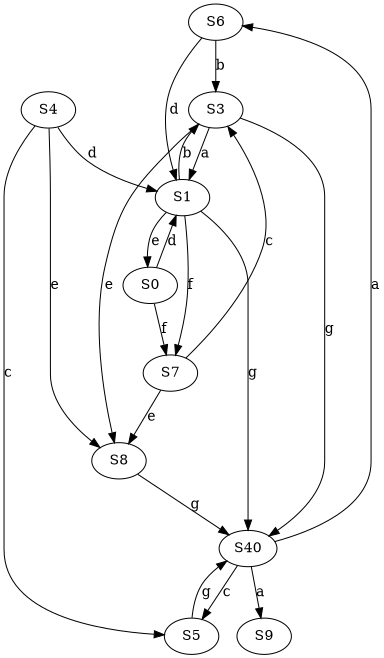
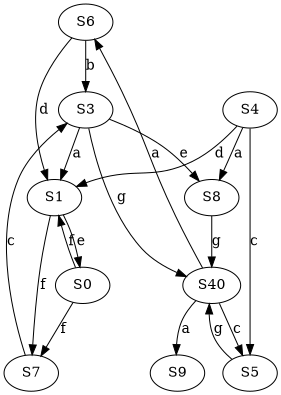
edge "S1" -> "S3": removed, label "b"
edge "S0" -> "S1": label "d" -> "f"
edge "S4" -> "S8": label "e" -> "a"
edge "S1" -> "S40": removed, label "g"
edge "S7" -> "S8": removed, label "e"
